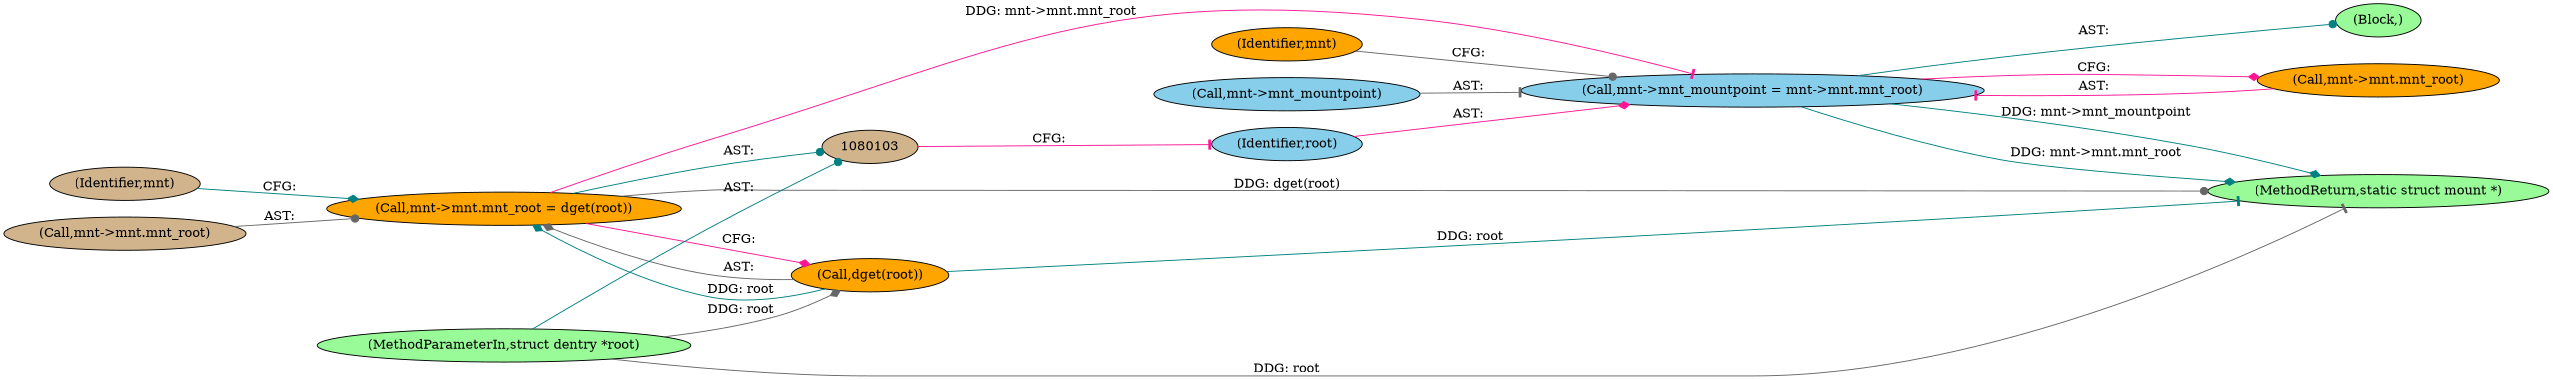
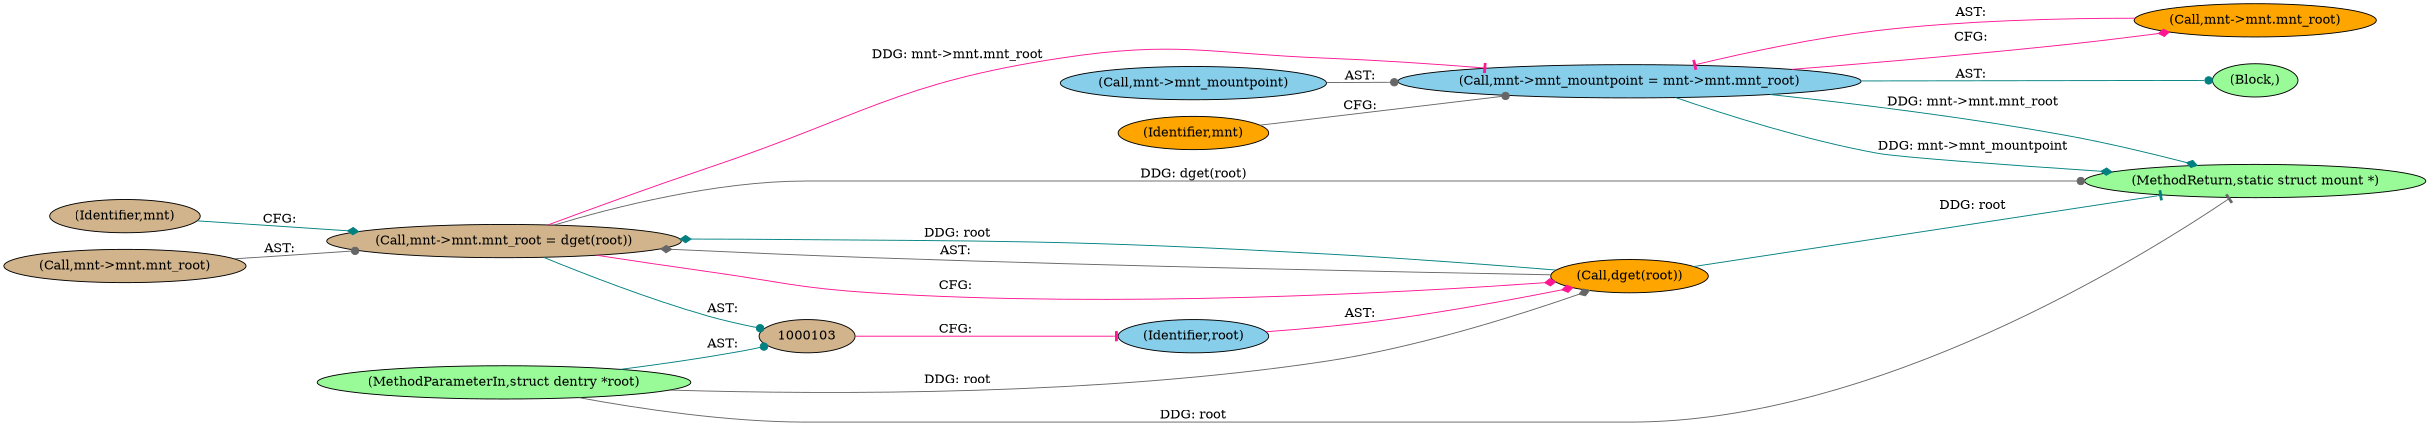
edge "(Call,mnt->mnt_mountpoint)" -> "(Call,mnt->mnt_mountpoint = mnt->mnt.mnt_root)": arrowhead tee -> dot
edge "(Identifier,root)" -> "(Call,mnt->mnt_mountpoint = mnt->mnt.mnt_root)": now "(Identifier,root)" -> "(Call,dget(root))"
node "1080103": label "1080103" -> "1000103"
node "(Call,mnt->mnt.mnt_root = dget(root))": fillcolor orange -> tan
